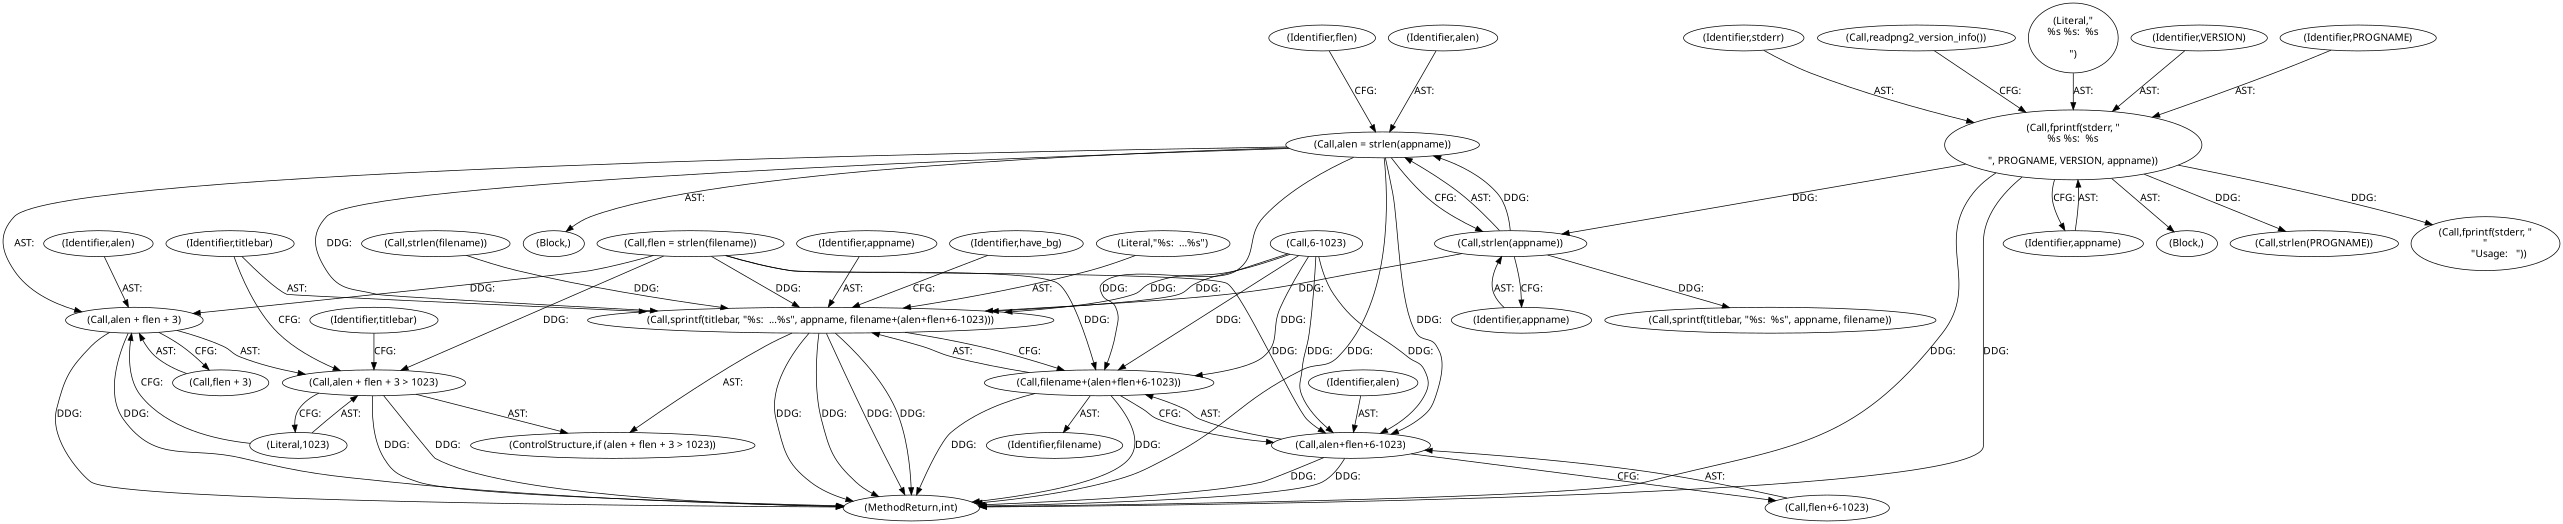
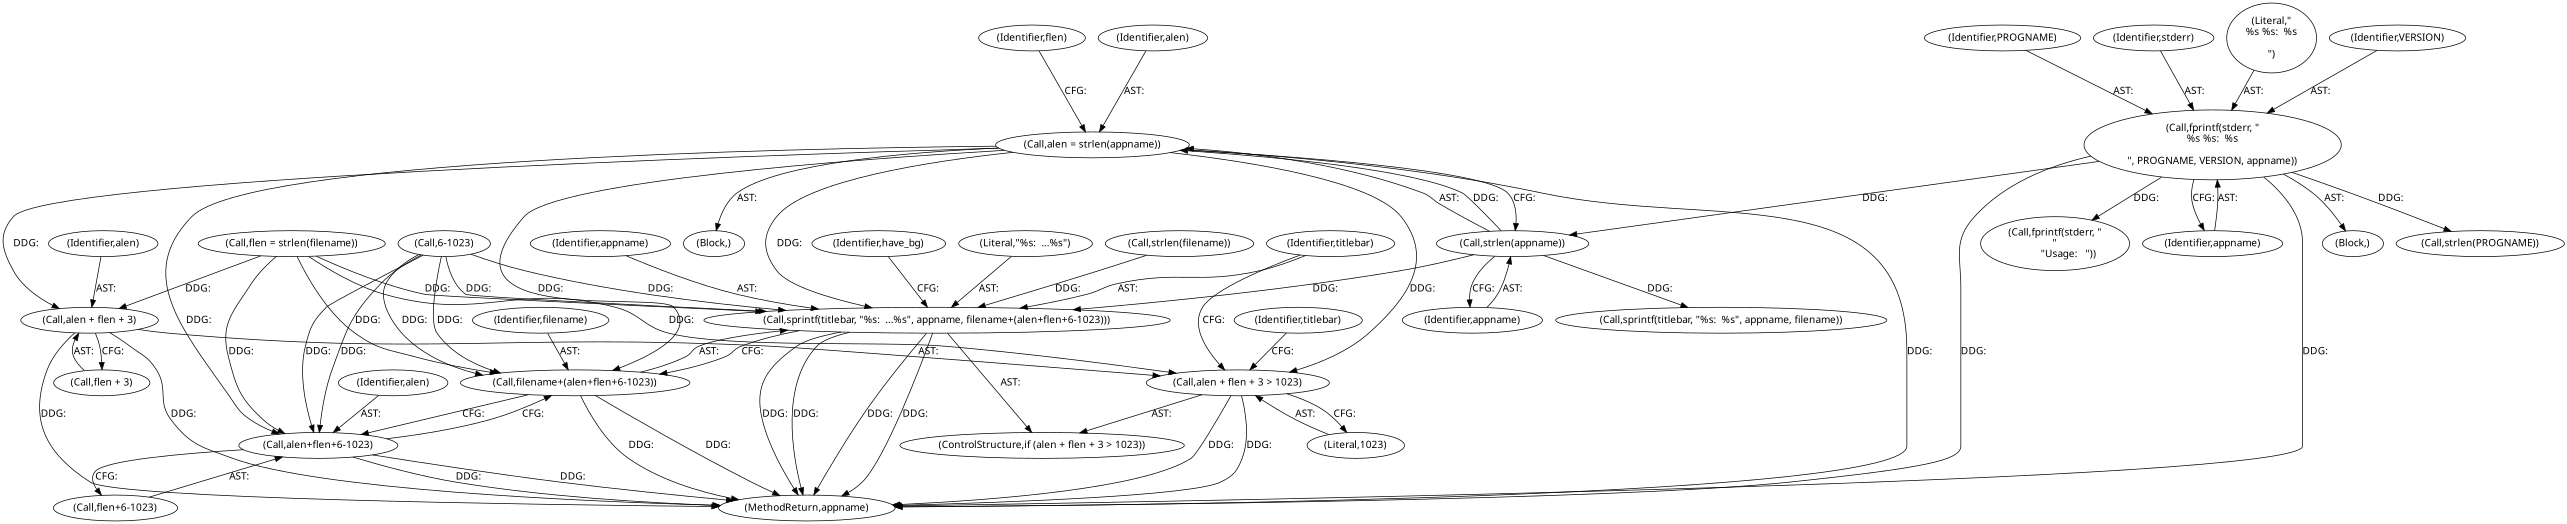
node "(Call,readpng2_version_info())": removed
edge "(Call,alen = strlen(appname))" -> "(Call,alen + flen + 3 > 1023)": added, label "DDG:"
edge "(Call,alen = strlen(appname))" -> "(Call,alen + flen + 3)": label "AST: " -> "DDG: "
edge "(Call,filename+(alen+flen+6-1023))" -> "(Identifier,filename)": reversed
edge "(Call,alen+flen+6-1023)" -> "(Call,filename+(alen+flen+6-1023))": label "AST: " -> "CFG: "
edge "(Literal,1023)" -> "(Call,alen + flen + 3)": removed, label "CFG:"
node "(MethodReturn,int)": label "(MethodReturn,int)" -> "(MethodReturn,appname)"
